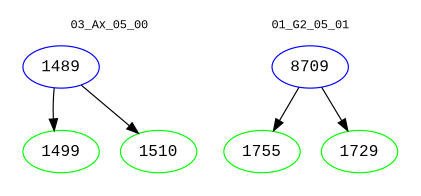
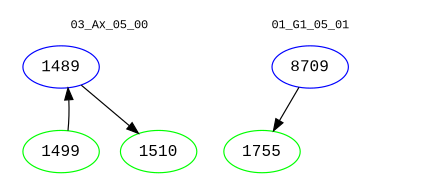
cluster "01_G2_05_01": label "01_G2_05_01" -> "01_G1_05_01"
edge "1489" -> "1499": reversed
node "1729": removed
